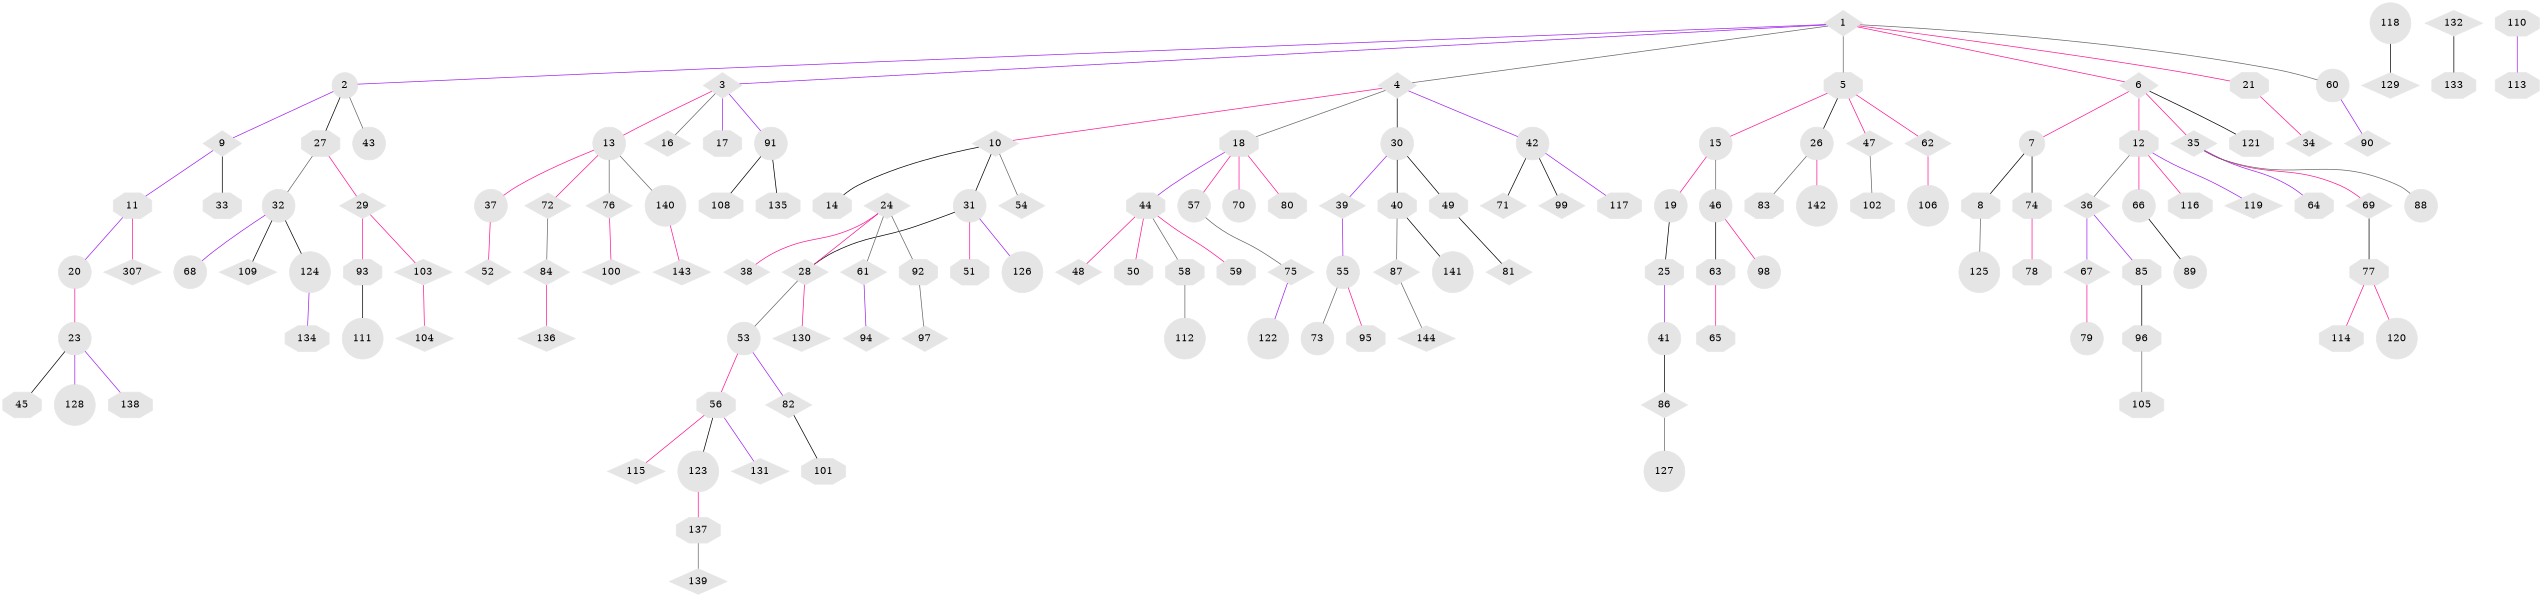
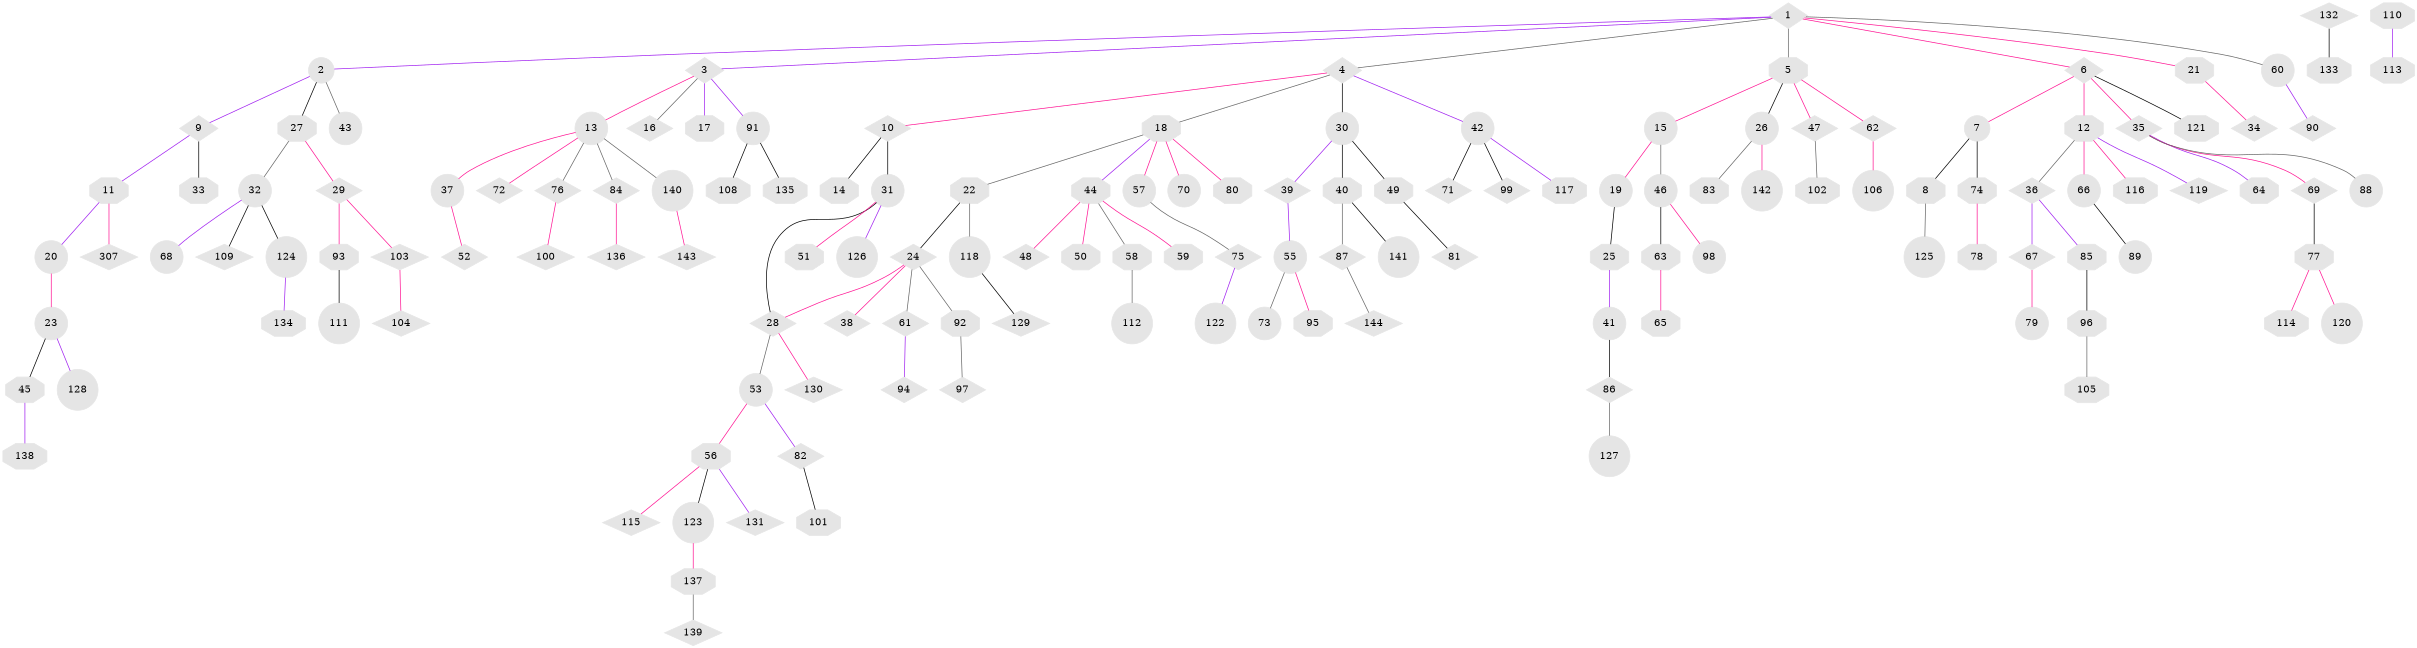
node "22": added
node "54": removed
edge "72" -- "84": now "13" -- "84"
edge "23" -- "138": now "45" -- "138"
